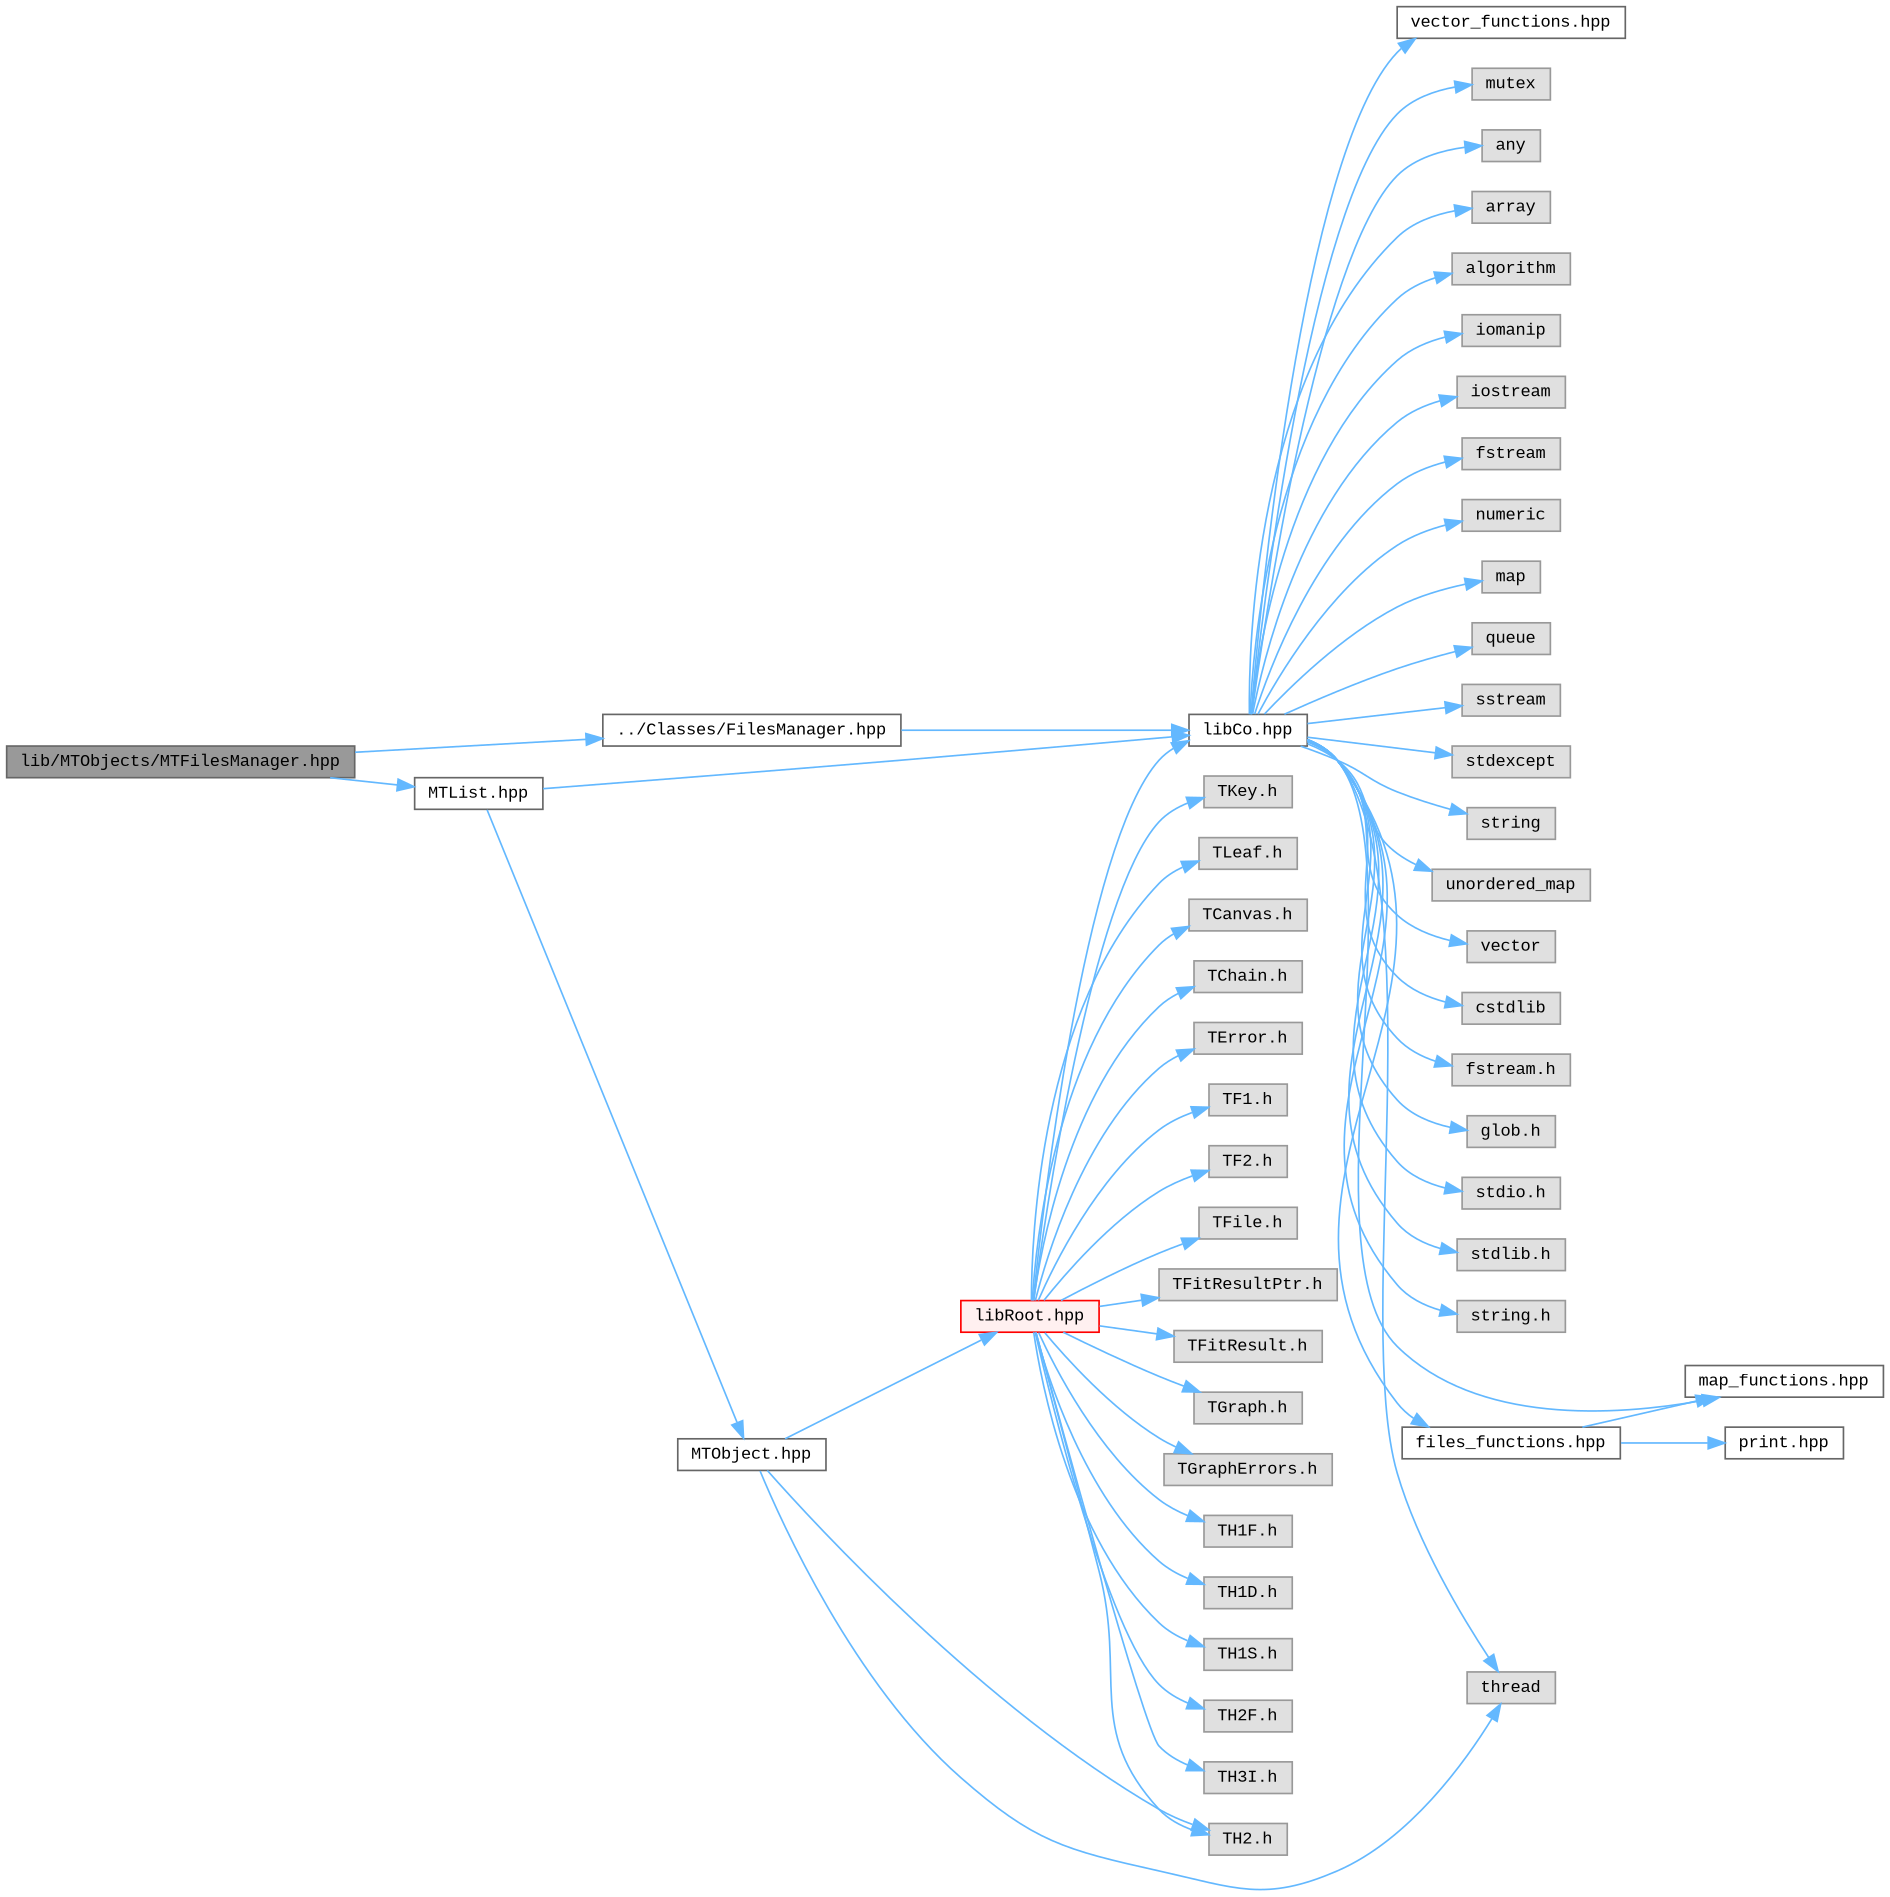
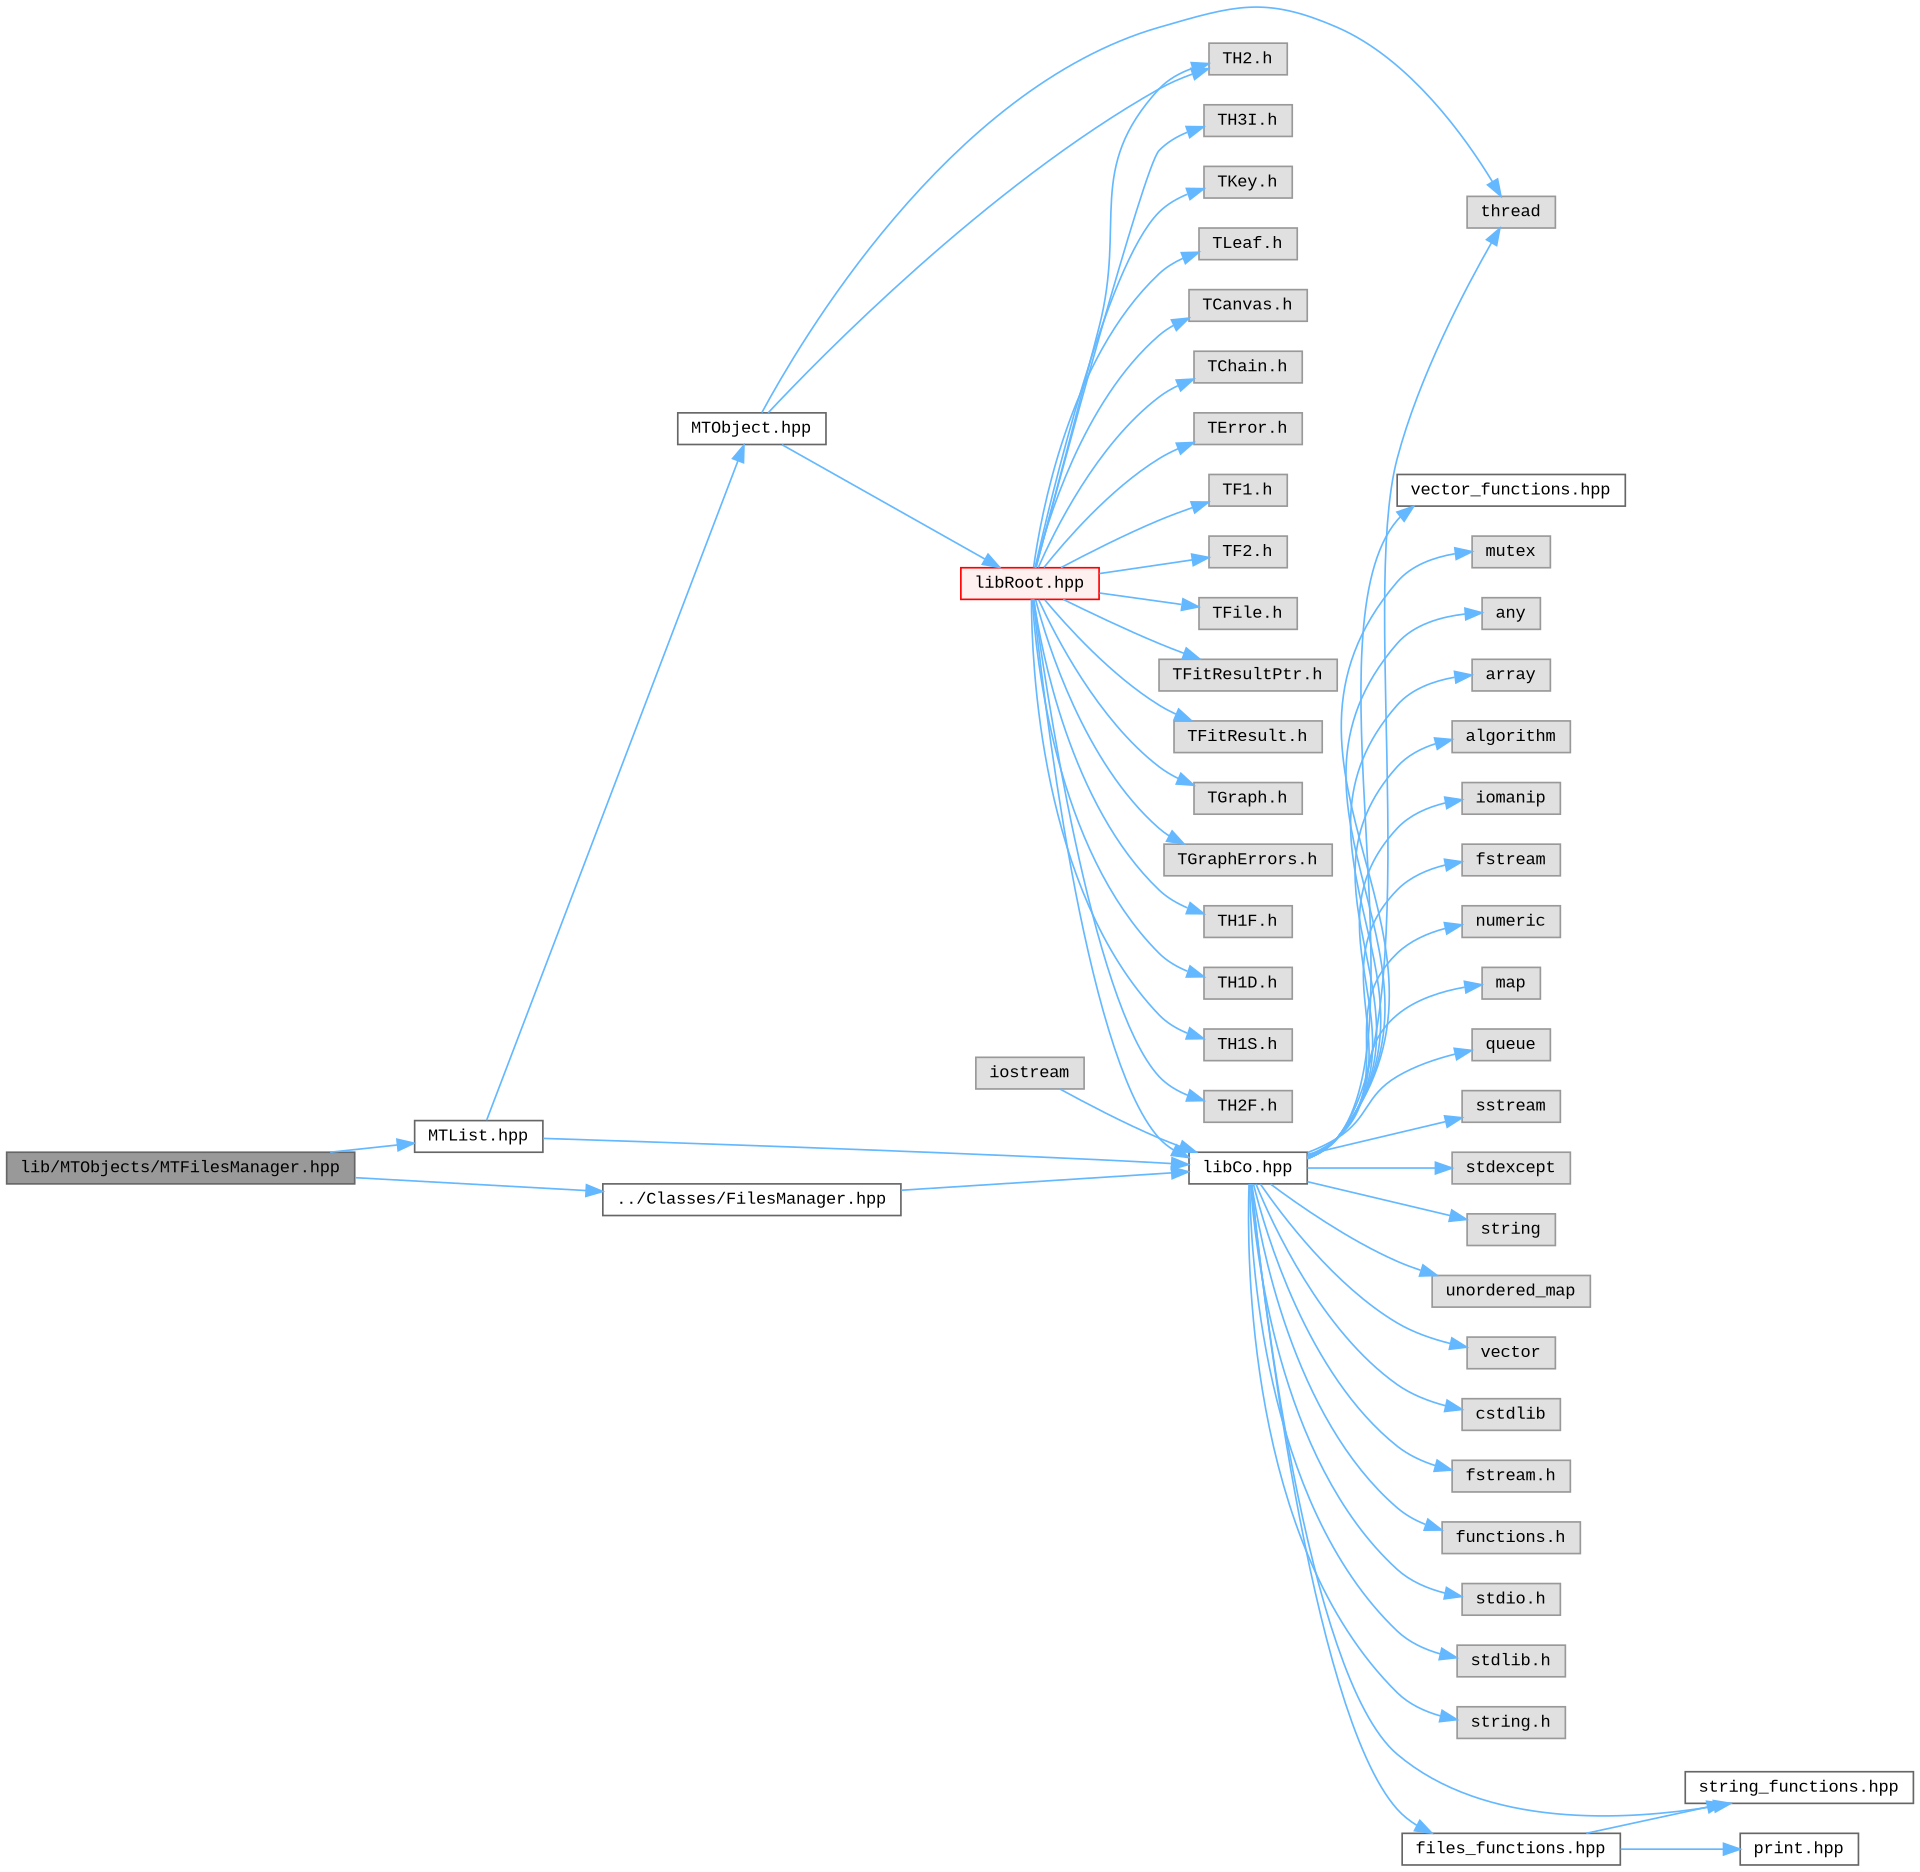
edge "libCo.hpp" -> "iostream": reversed
node "glob.h": label "glob.h" -> "functions.h"
node "map_functions.hpp": label "map_functions.hpp" -> "string_functions.hpp"
